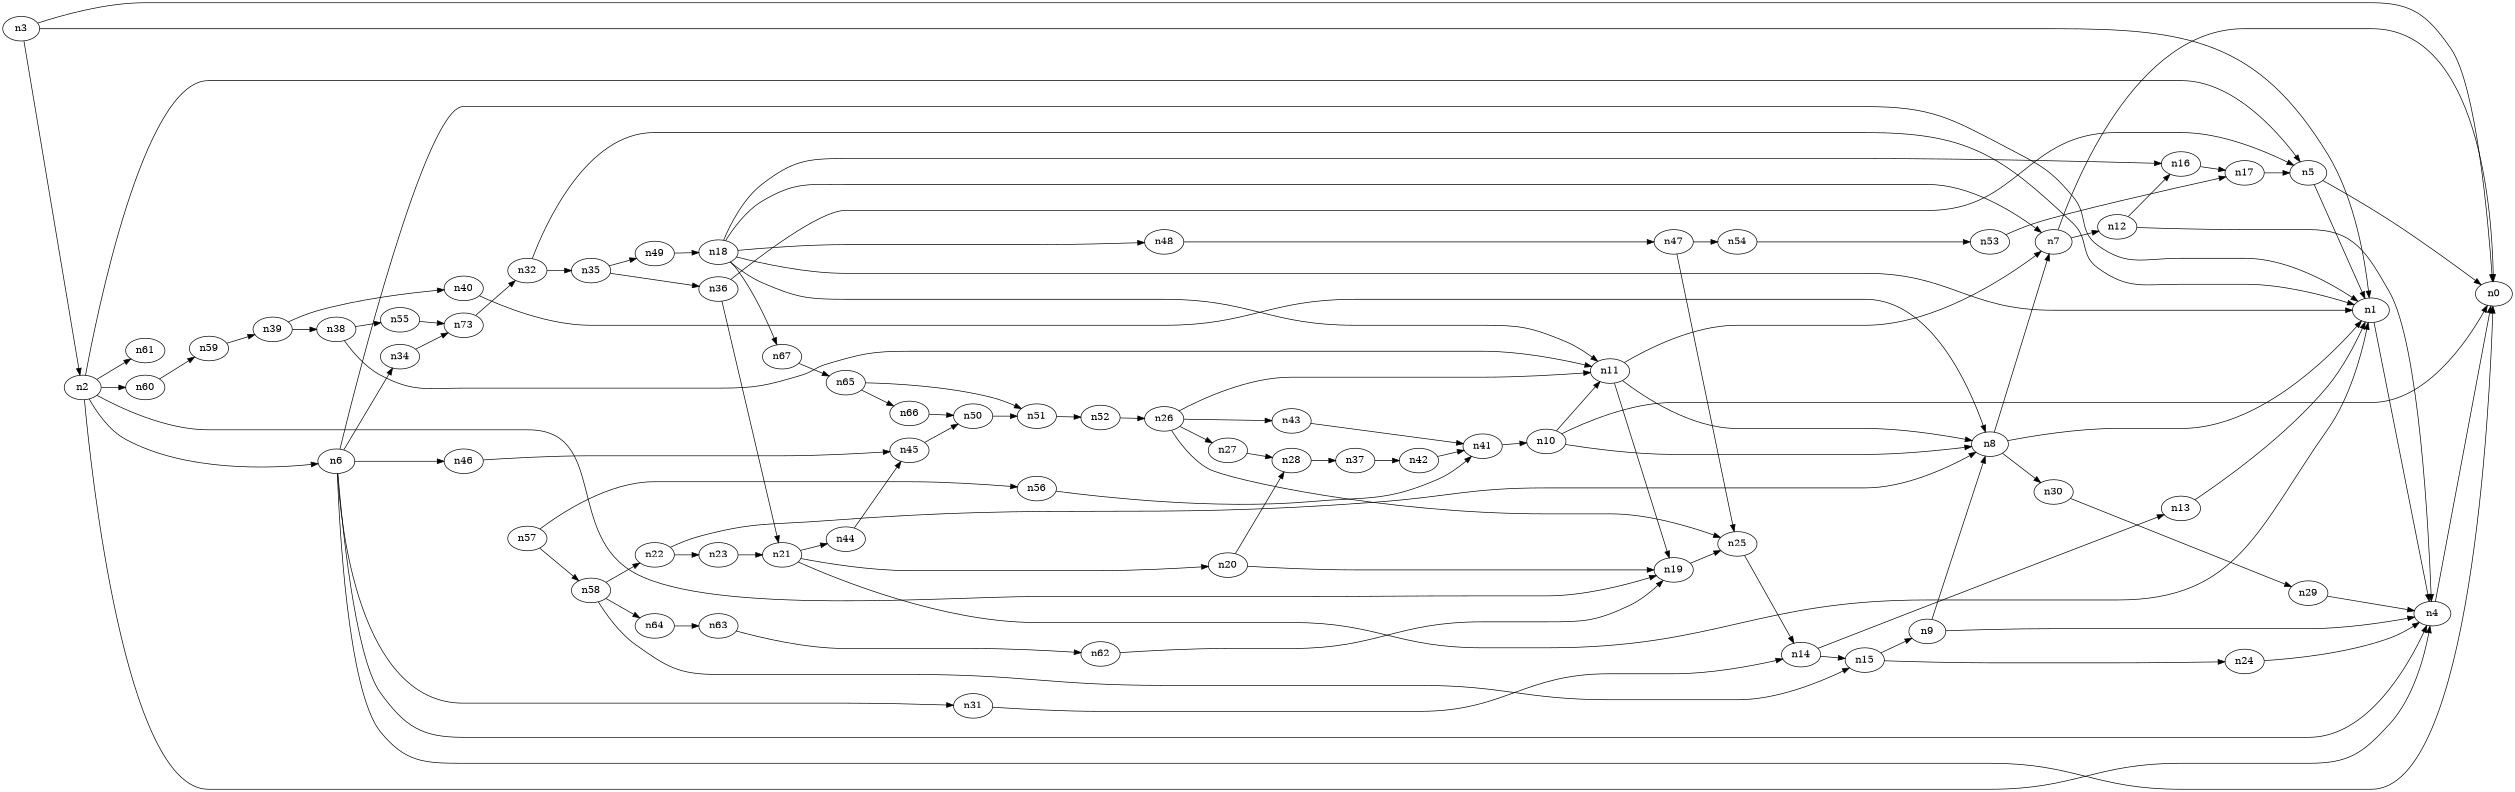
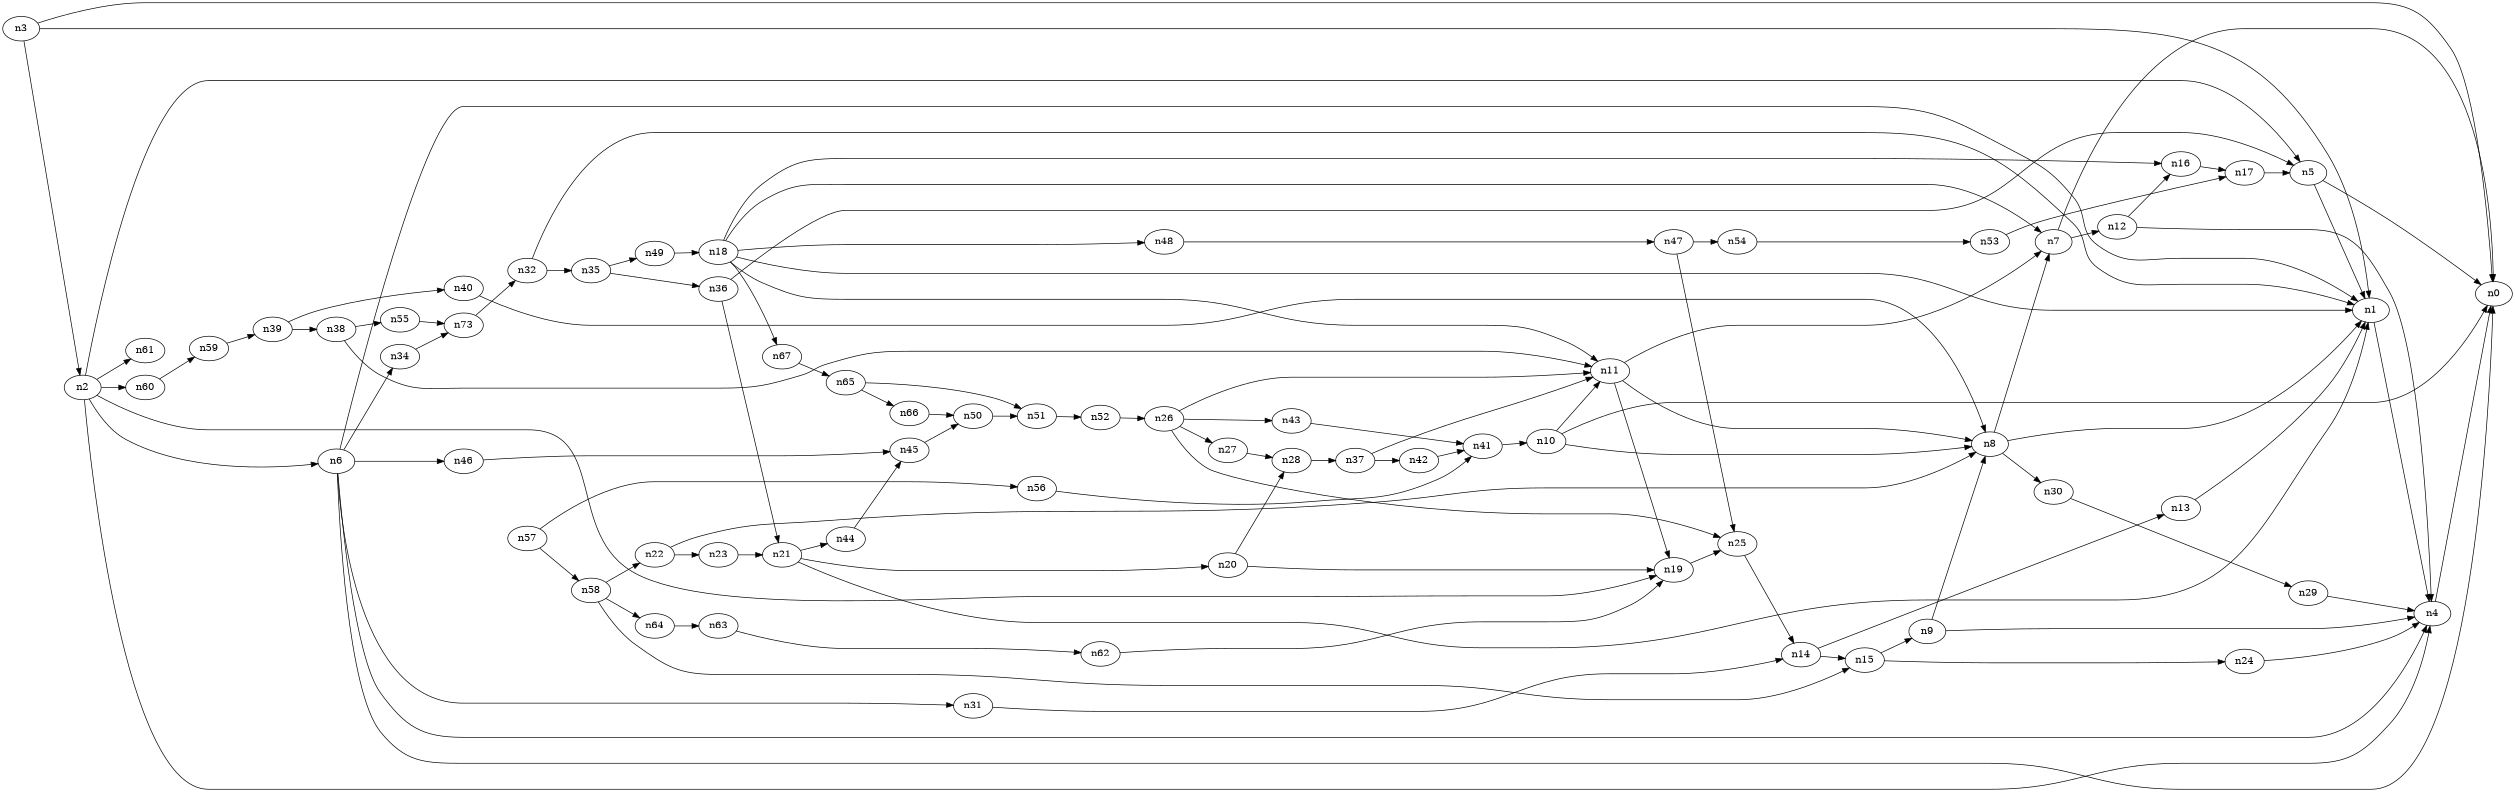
edge "n37" -> "n11": added
